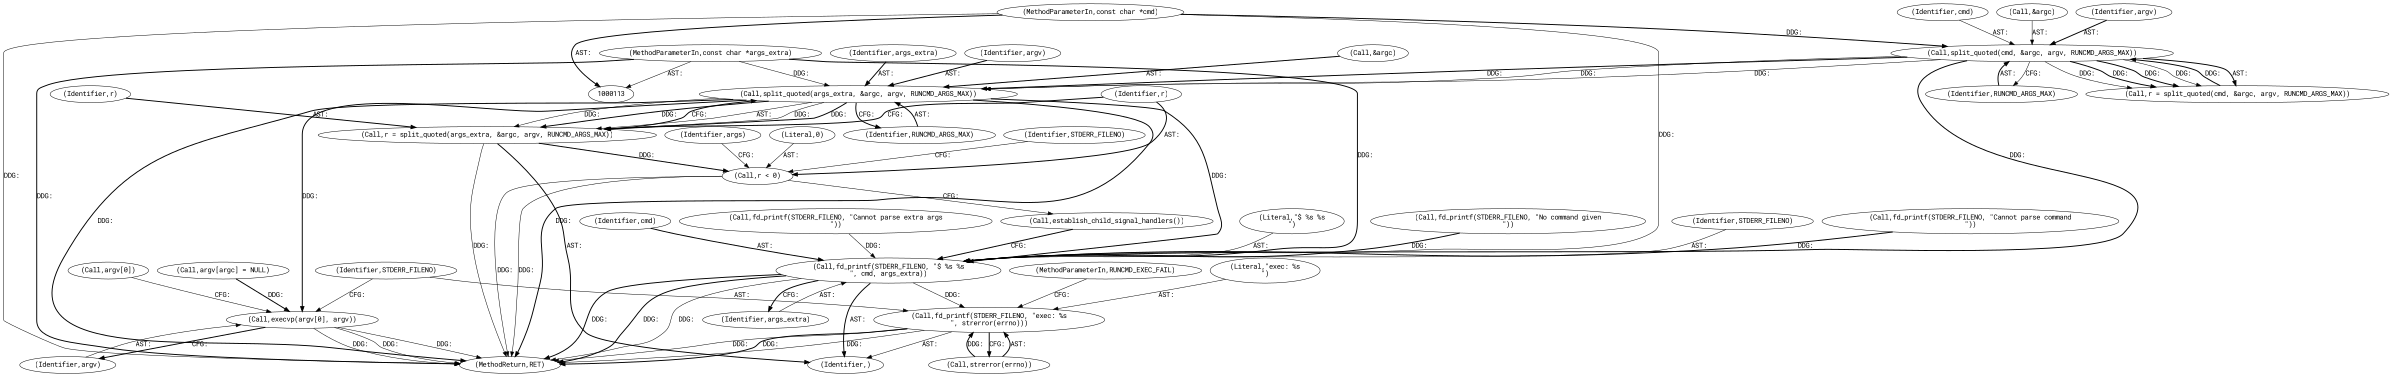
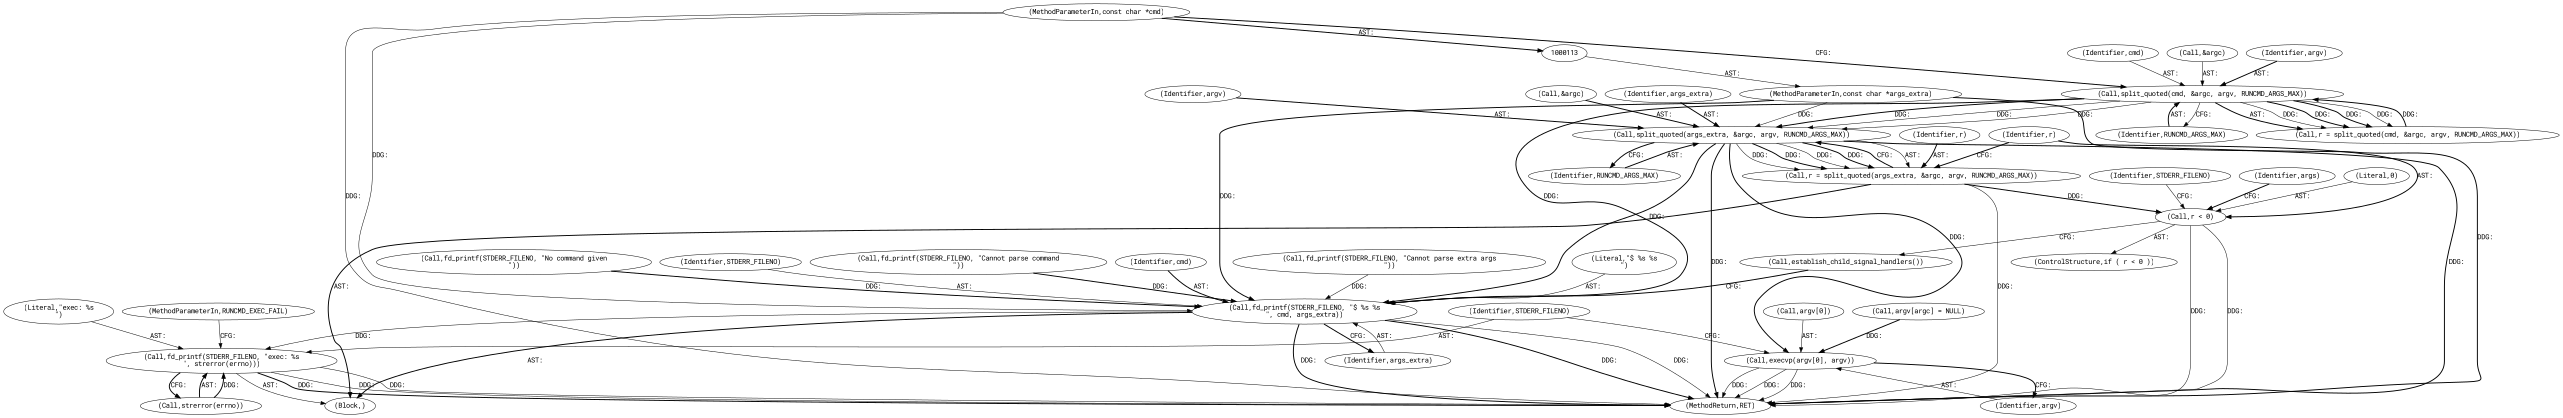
edge "(MethodParameterIn,const char *cmd)" -> "(Call,split_quoted(cmd, &argc, argv, RUNCMD_ARGS_MAX))": label "DDG: " -> "CFG: "
edge "(MethodParameterIn,const char *args_extra)" -> "1000113": reversed
edge "(Identifier,args)" -> "(Call,r < 0)": style solid -> bold
node "(ControlStructure,if ( r < 0 ))": added
edge "(Call,argv[0])" -> "(Call,execvp(argv[0], argv))": label "CFG: " -> "AST: "
node "(Identifier,)": label "(Identifier,)" -> "(Block,)"
